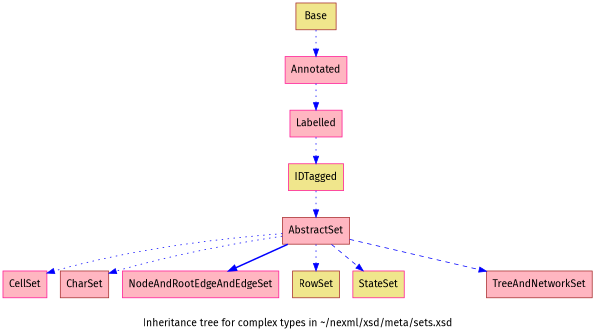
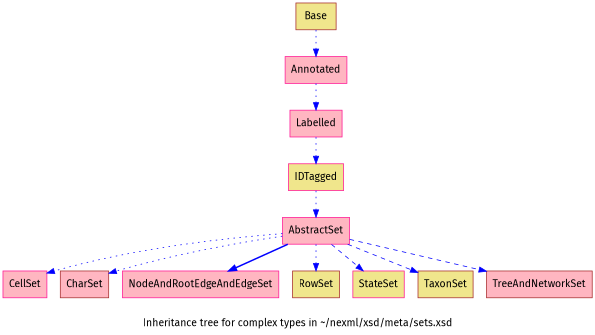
node "AbstractSet": color brown -> deeppink
node "TaxonSet": added
